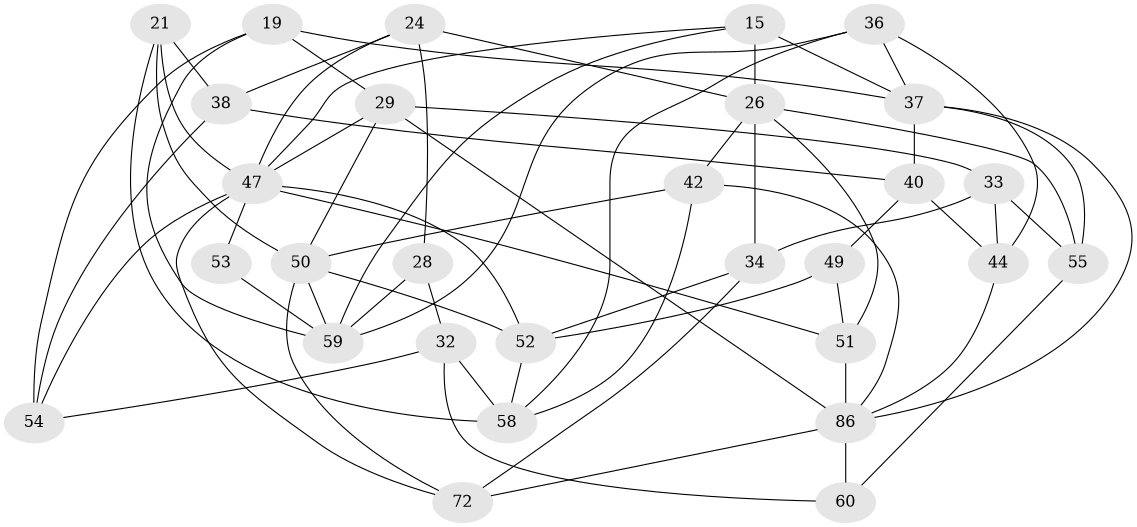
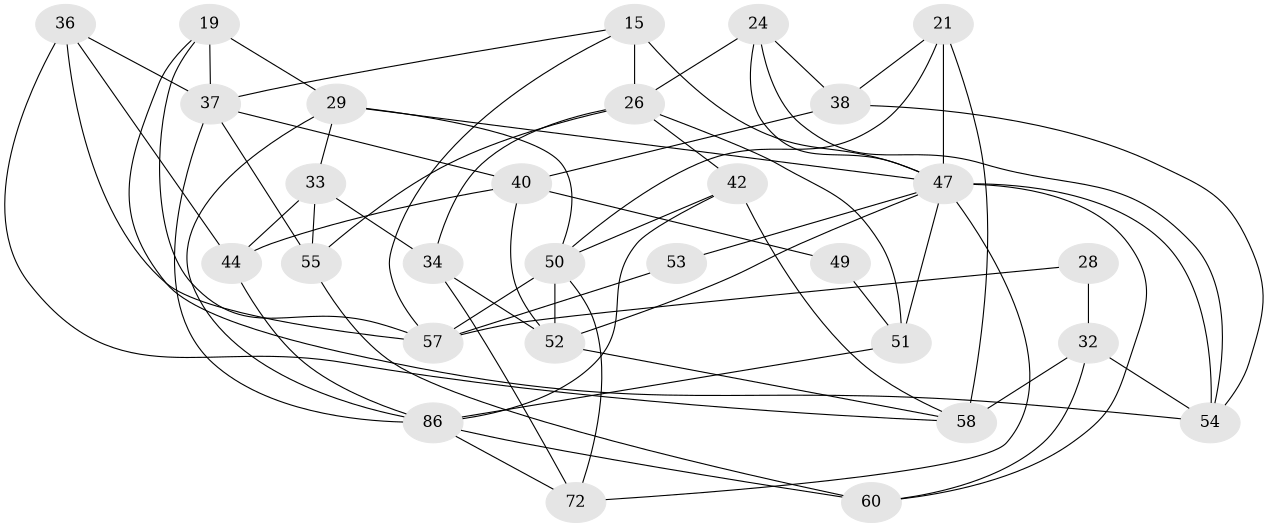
edge "24" -- "28": now "24" -- "54"
edge "49" -- "52": now "40" -- "52"
node "59": label "59" -> "57"
edge "47" -- "60": added
